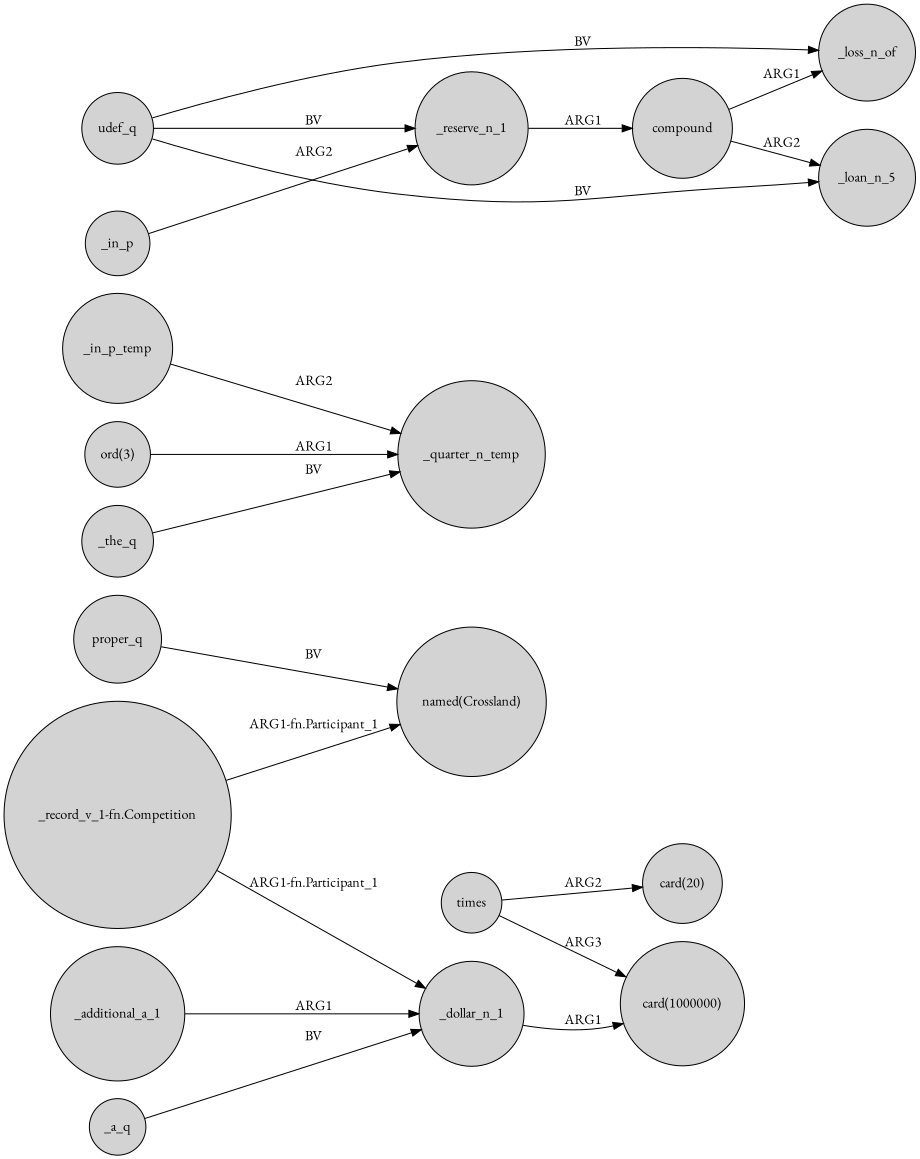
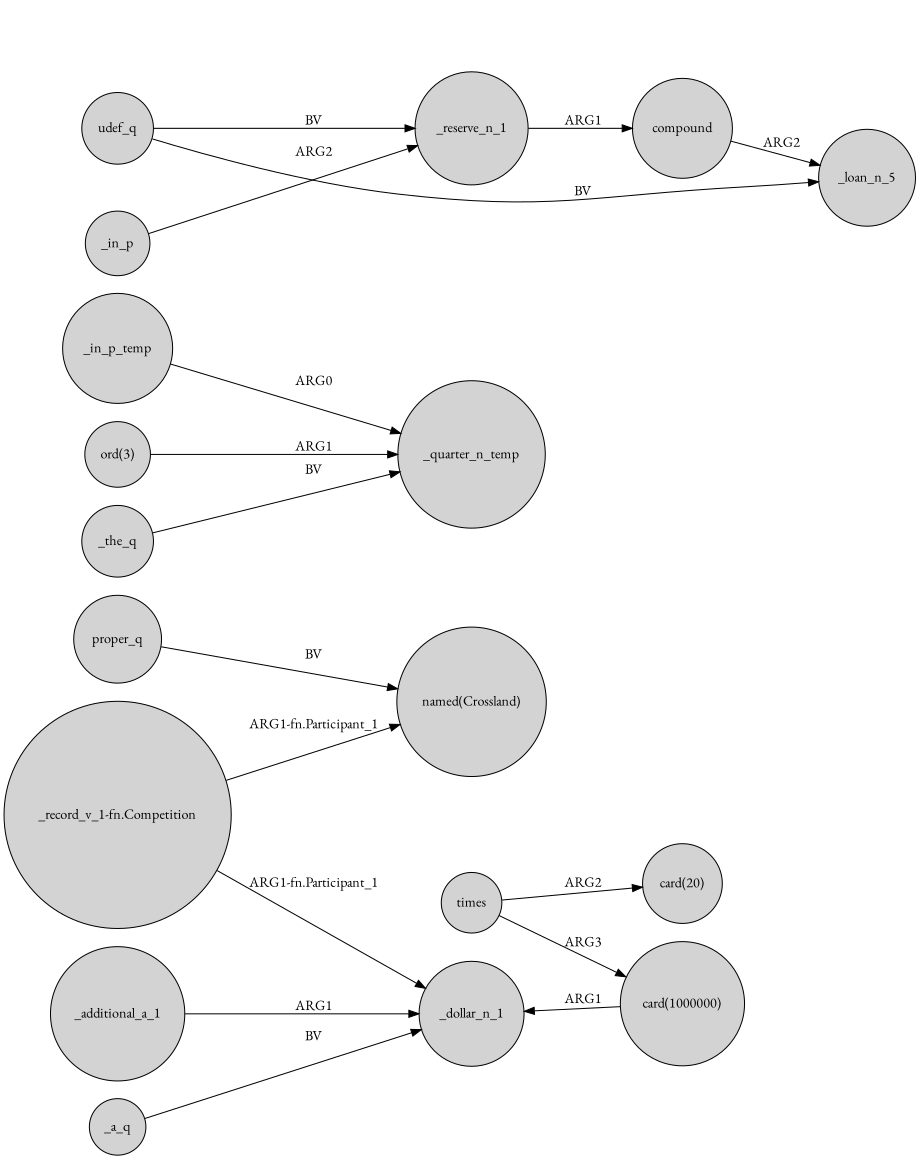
node "_loss_n_of": removed
edge "_in_p_temp" -> "_quarter_n_temp": label "ARG2" -> "ARG0"
edge "_dollar_n_1" -> "card(1000000)": reversed
